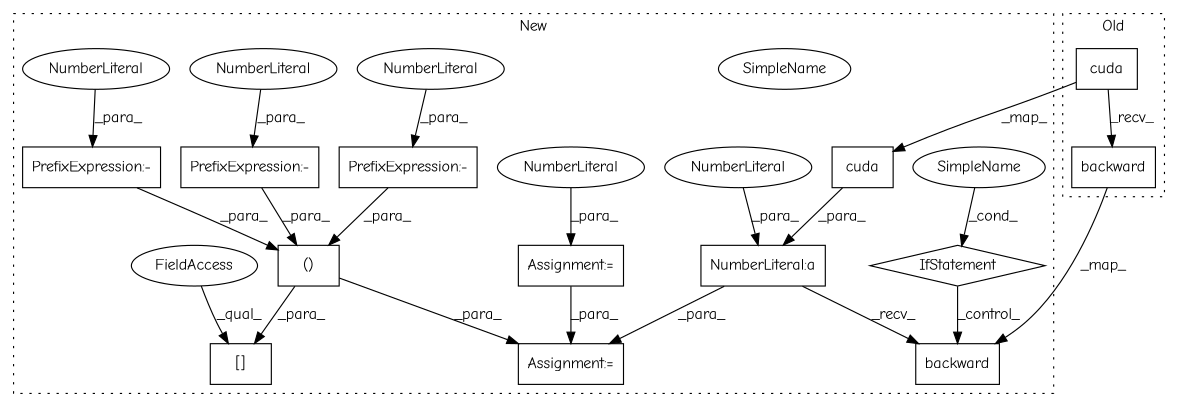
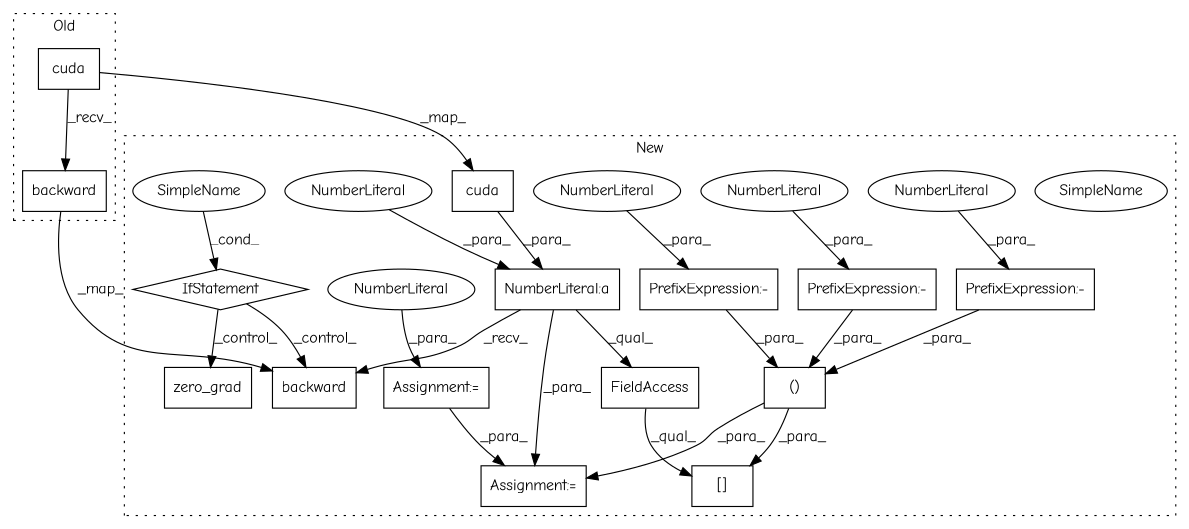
node "FieldAccess": shape ellipse -> box
edge "NumberLiteral:a" -> "FieldAccess": added, label "_qual_"
node "zero_grad": added
